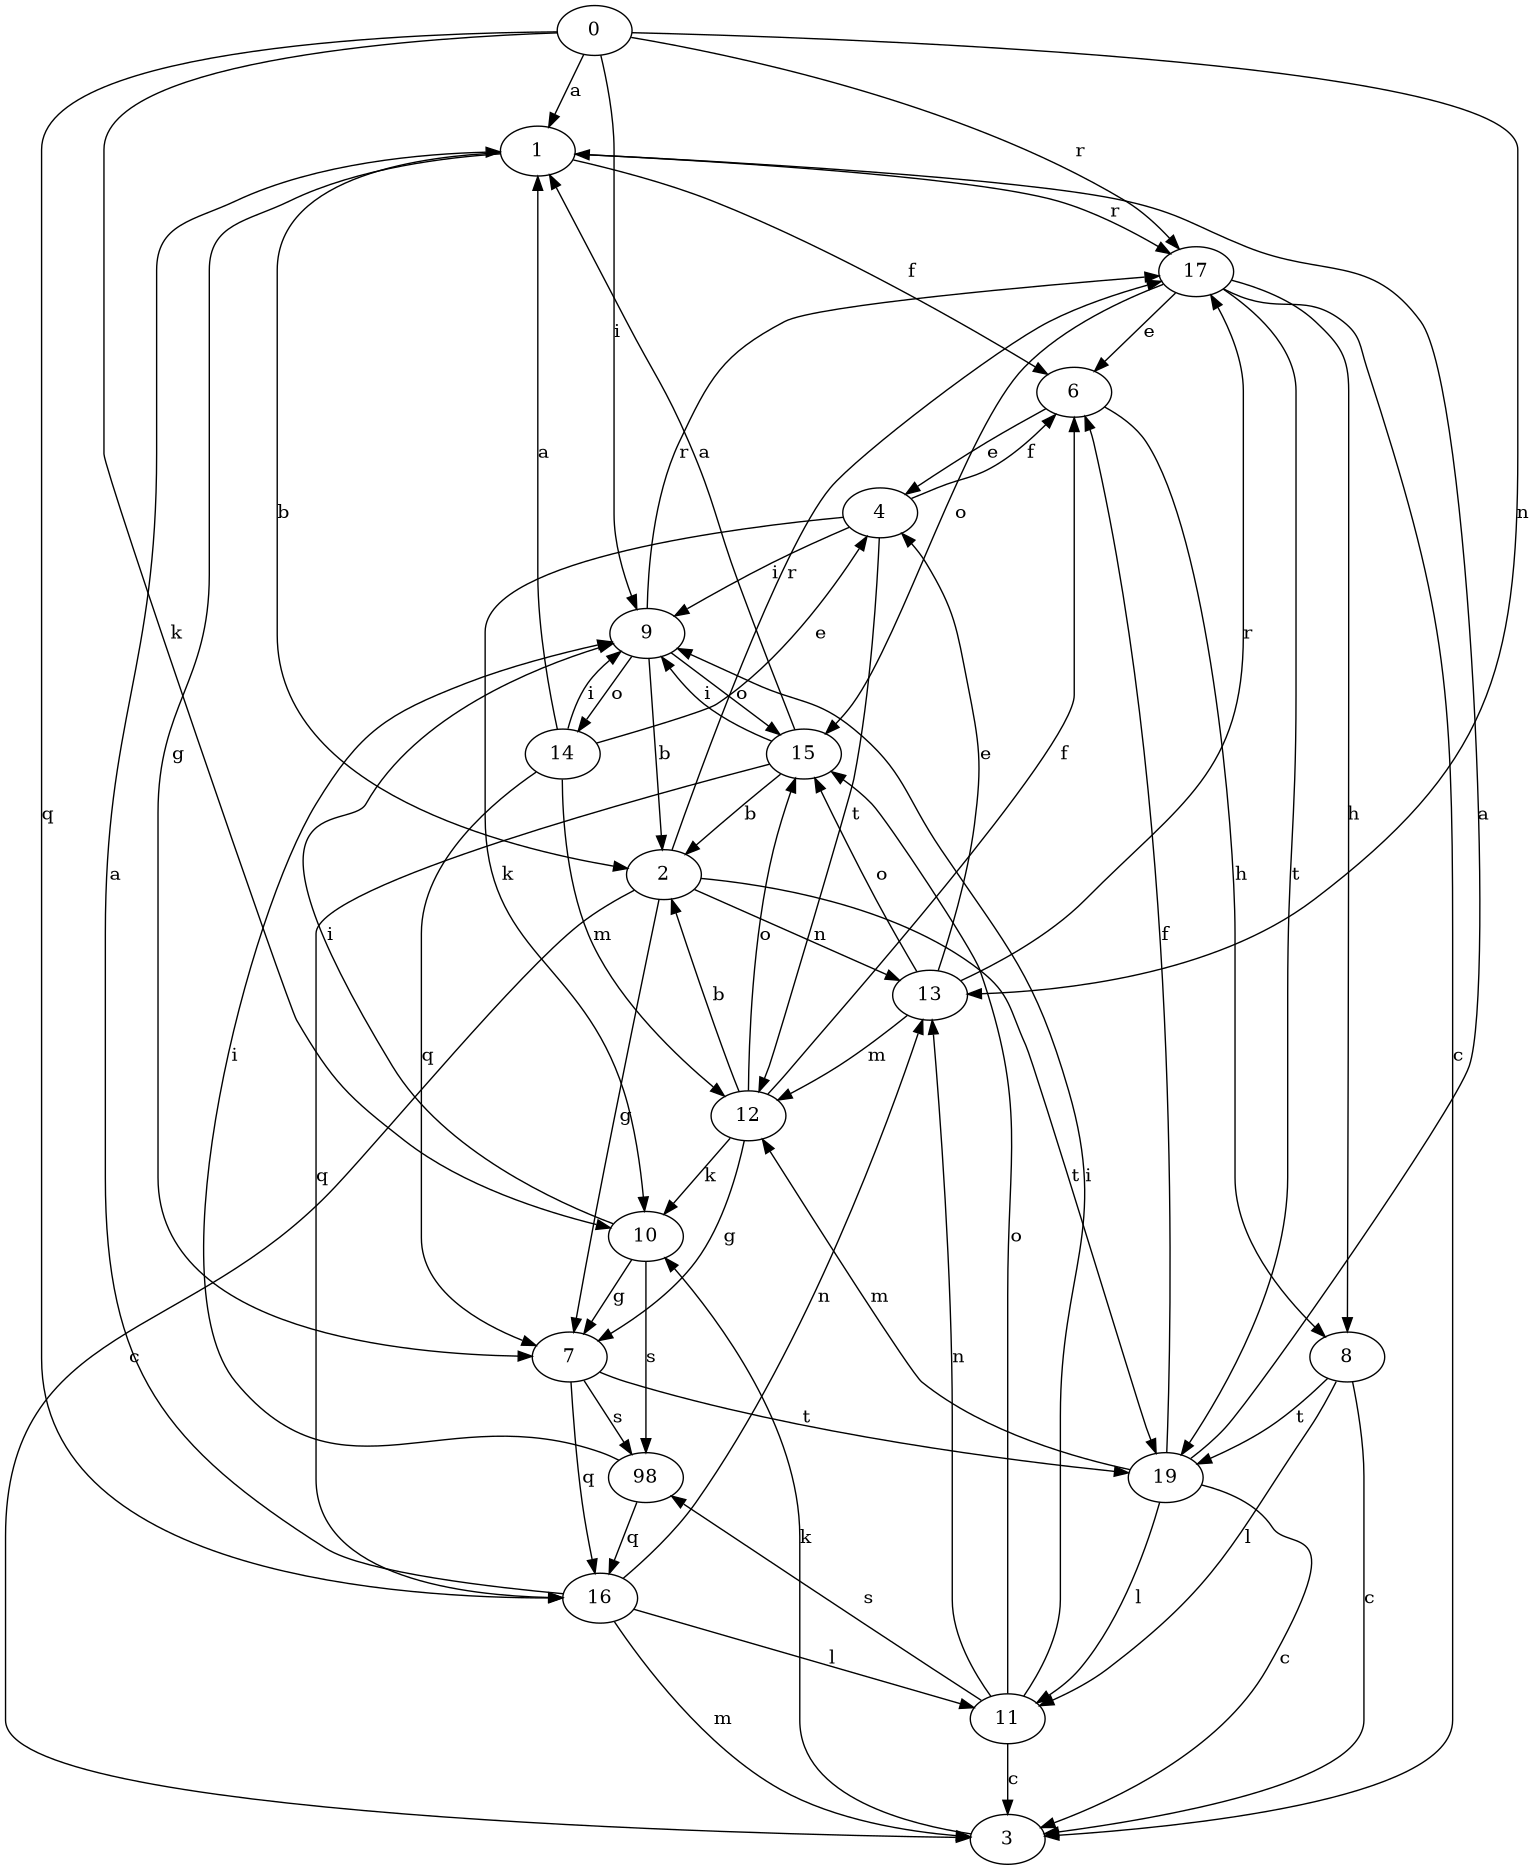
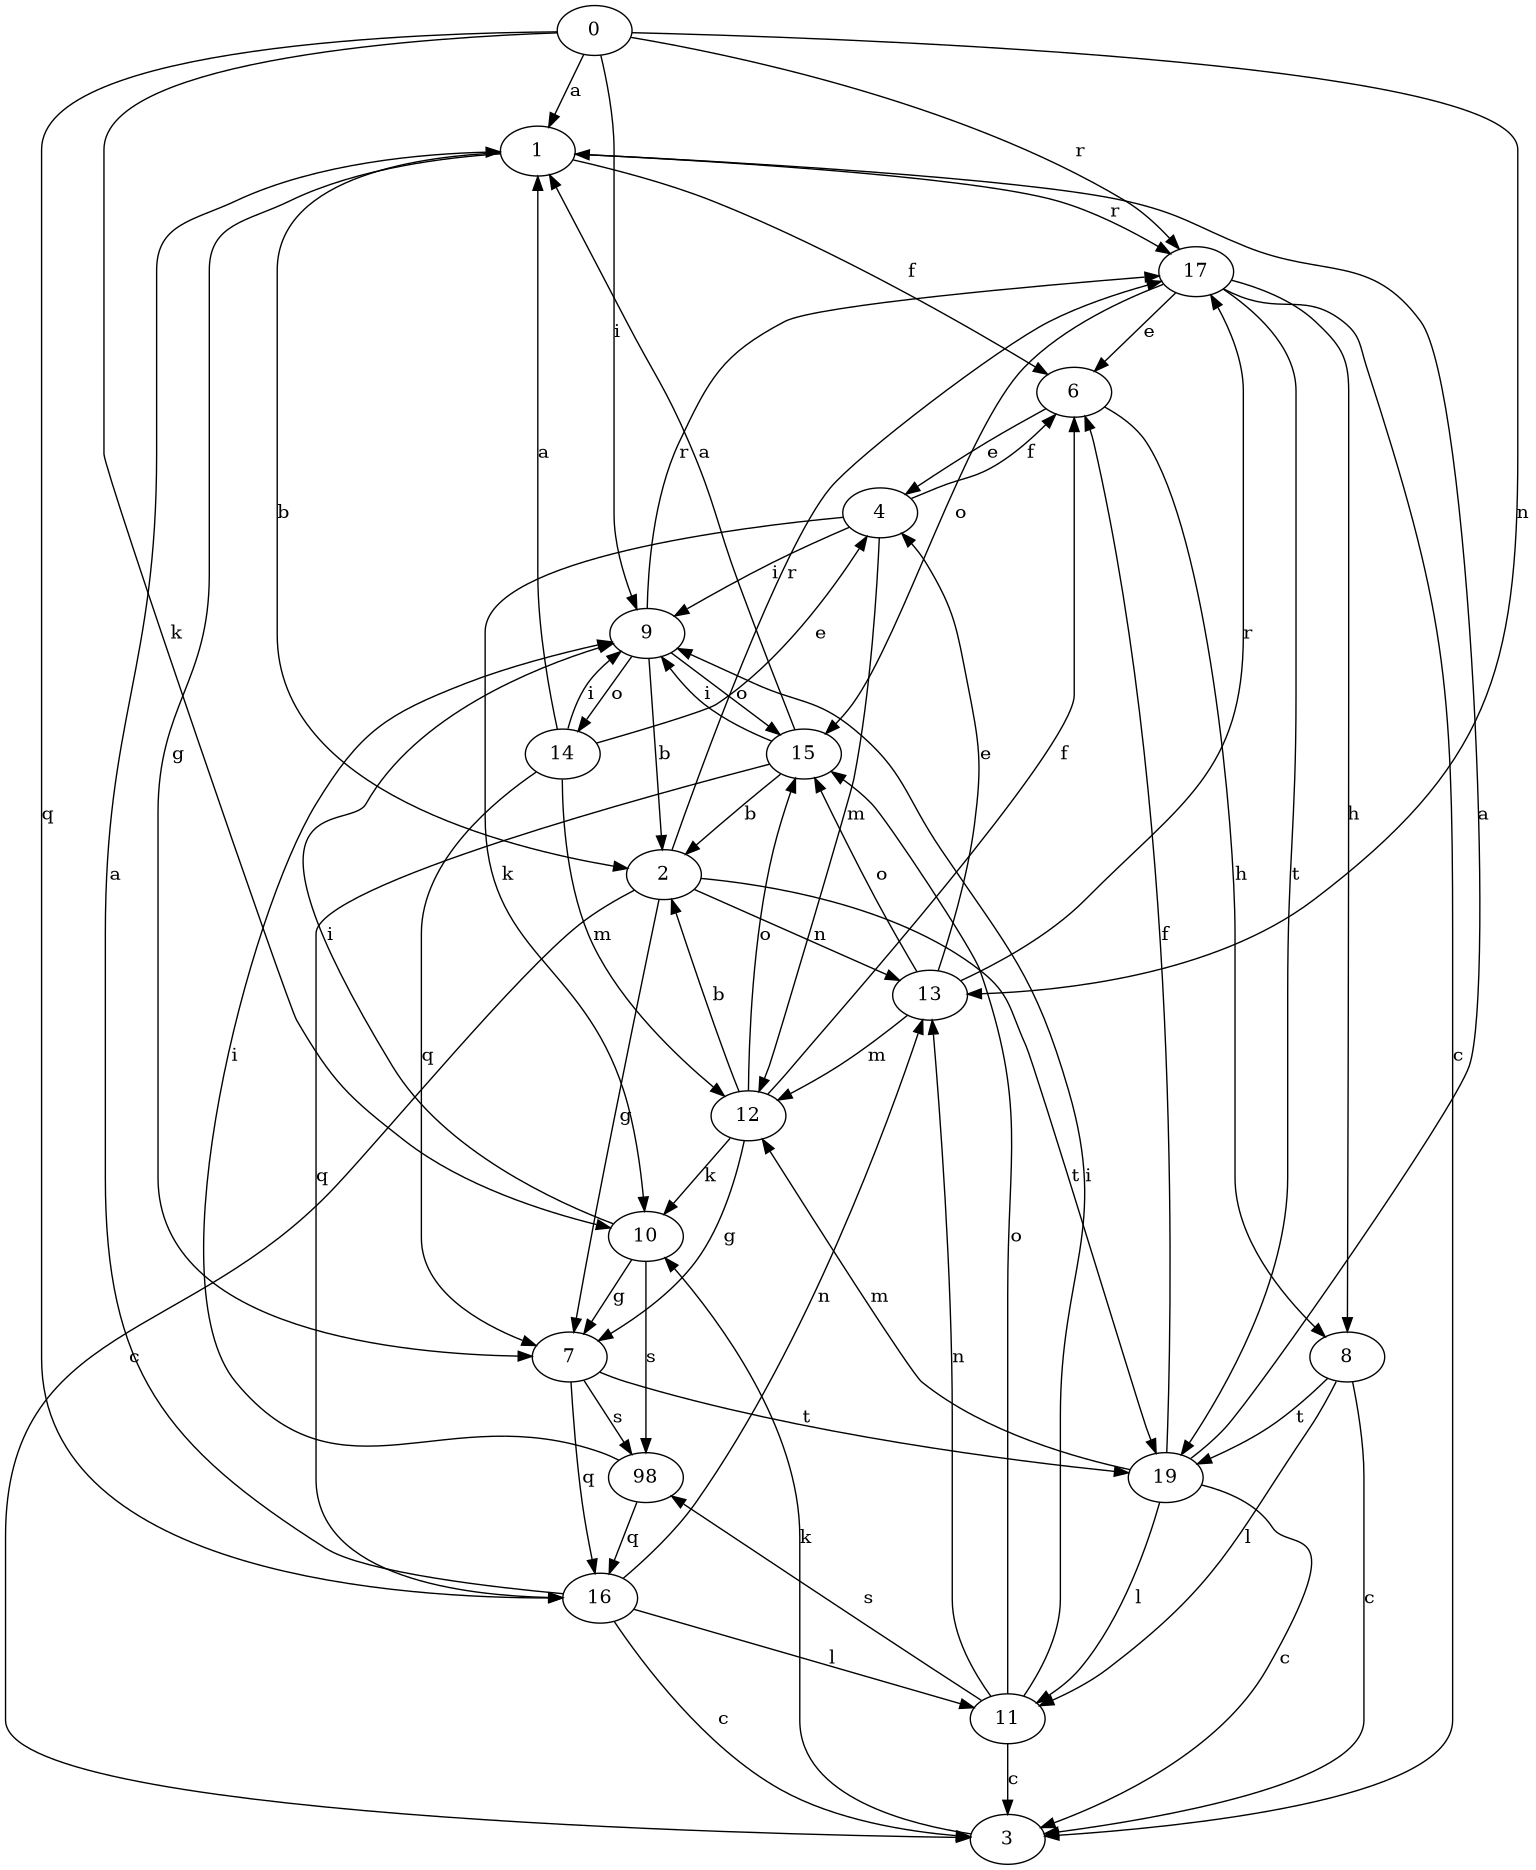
edge "4" -> "12": label "t" -> "m"
edge "16" -> "3": label "m" -> "c"
